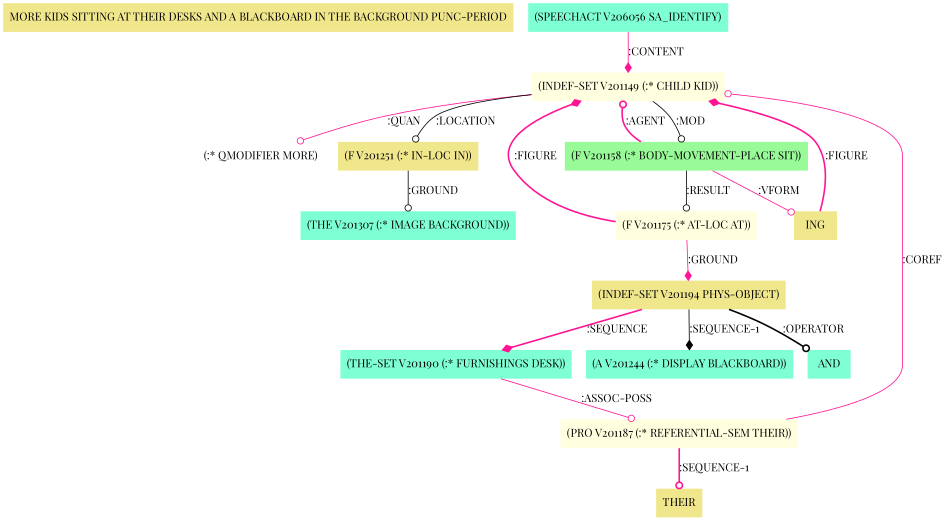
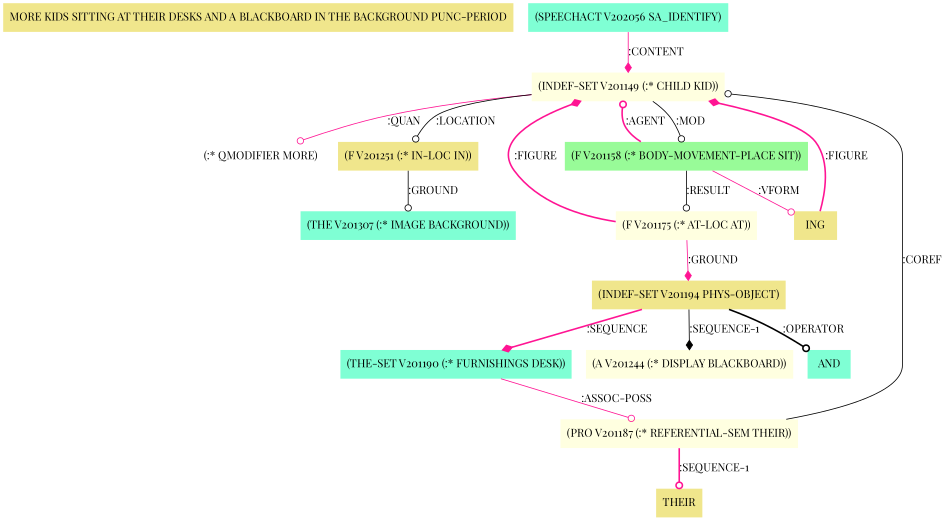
node "(SPEECHACT V206056 SA_IDENTIFY)": label "(SPEECHACT V206056 SA_IDENTIFY)" -> "(SPEECHACT V202056 SA_IDENTIFY)"
edge "(PRO V201187 (:* REFERENTIAL-SEM THEIR))" -> "(INDEF-SET V201149 (:* CHILD KID))": color deeppink -> black
node "(A V201244 (:* DISPLAY BLACKBOARD))": fillcolor aquamarine -> lightyellow
